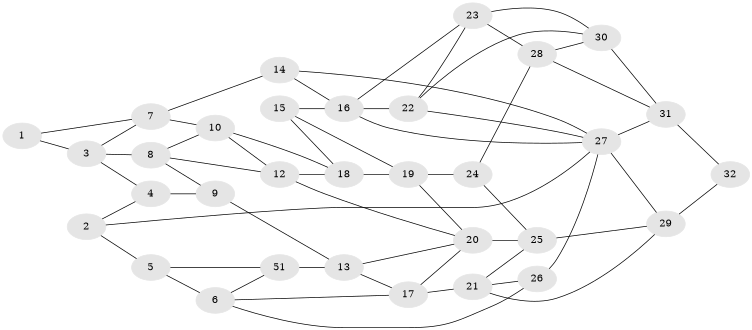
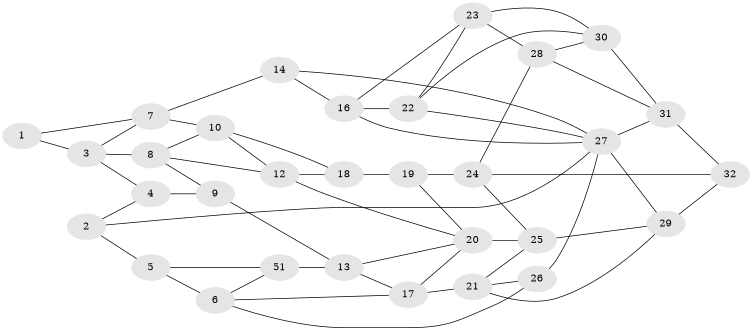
node "15": removed
edge "24" -- "32": added
